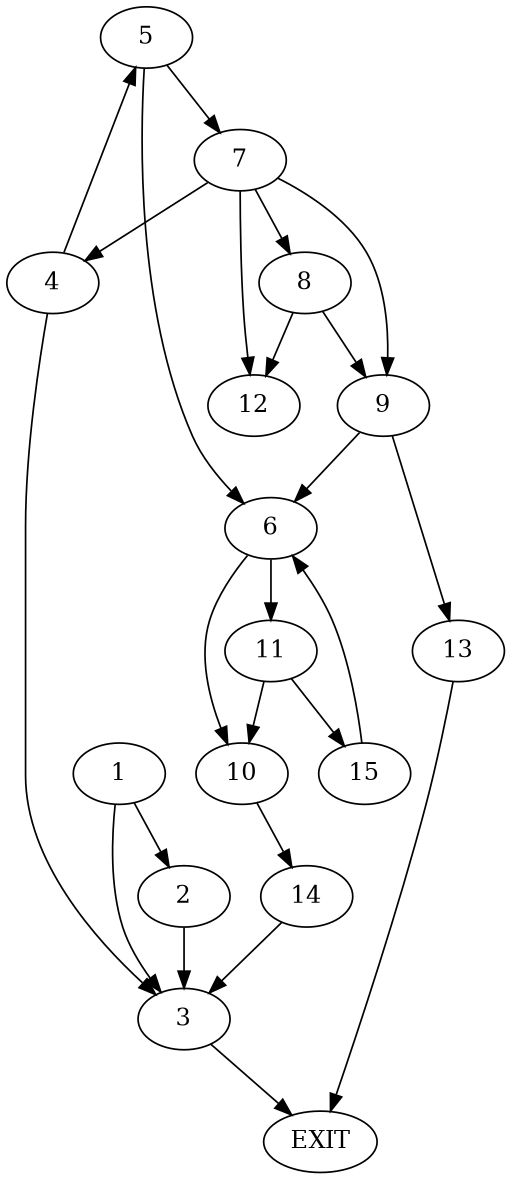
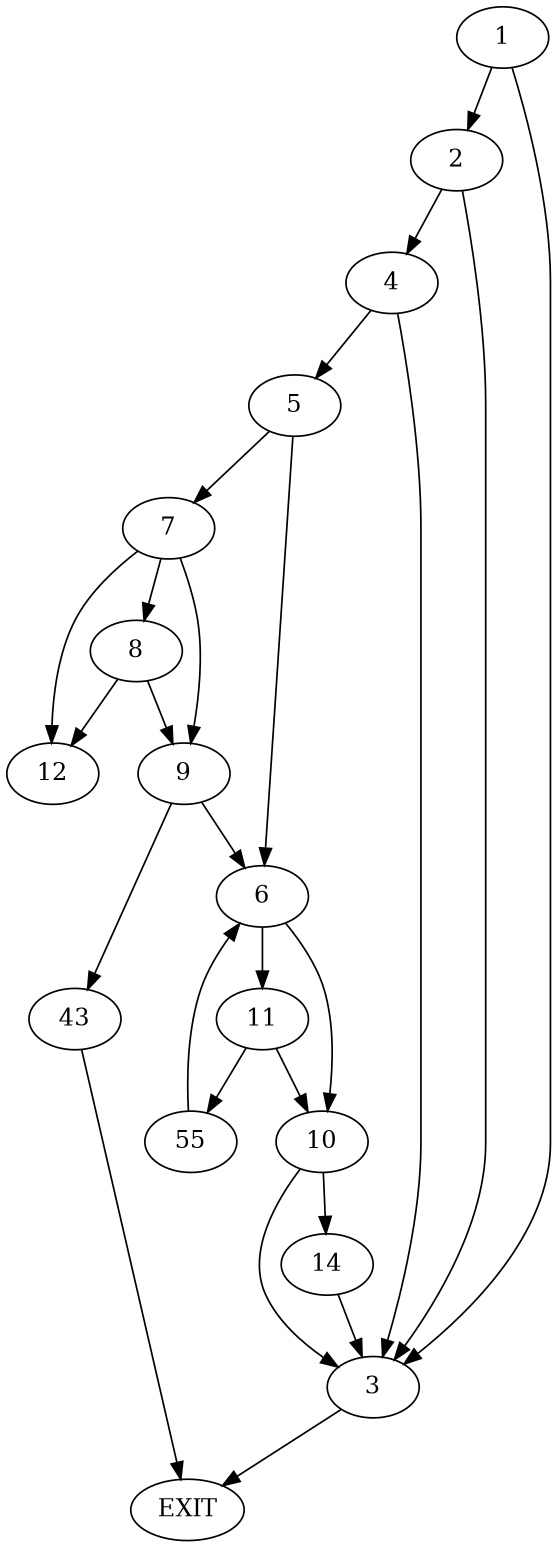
edge "7" -> "4": now "2" -> "4"
node "13": label "13" -> "43"
node "15": label "15" -> "55"
edge "10" -> "3": added
